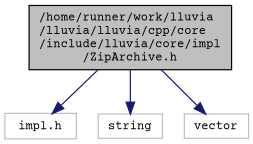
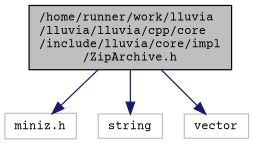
node "impl.h": label "impl.h" -> "miniz.h"
